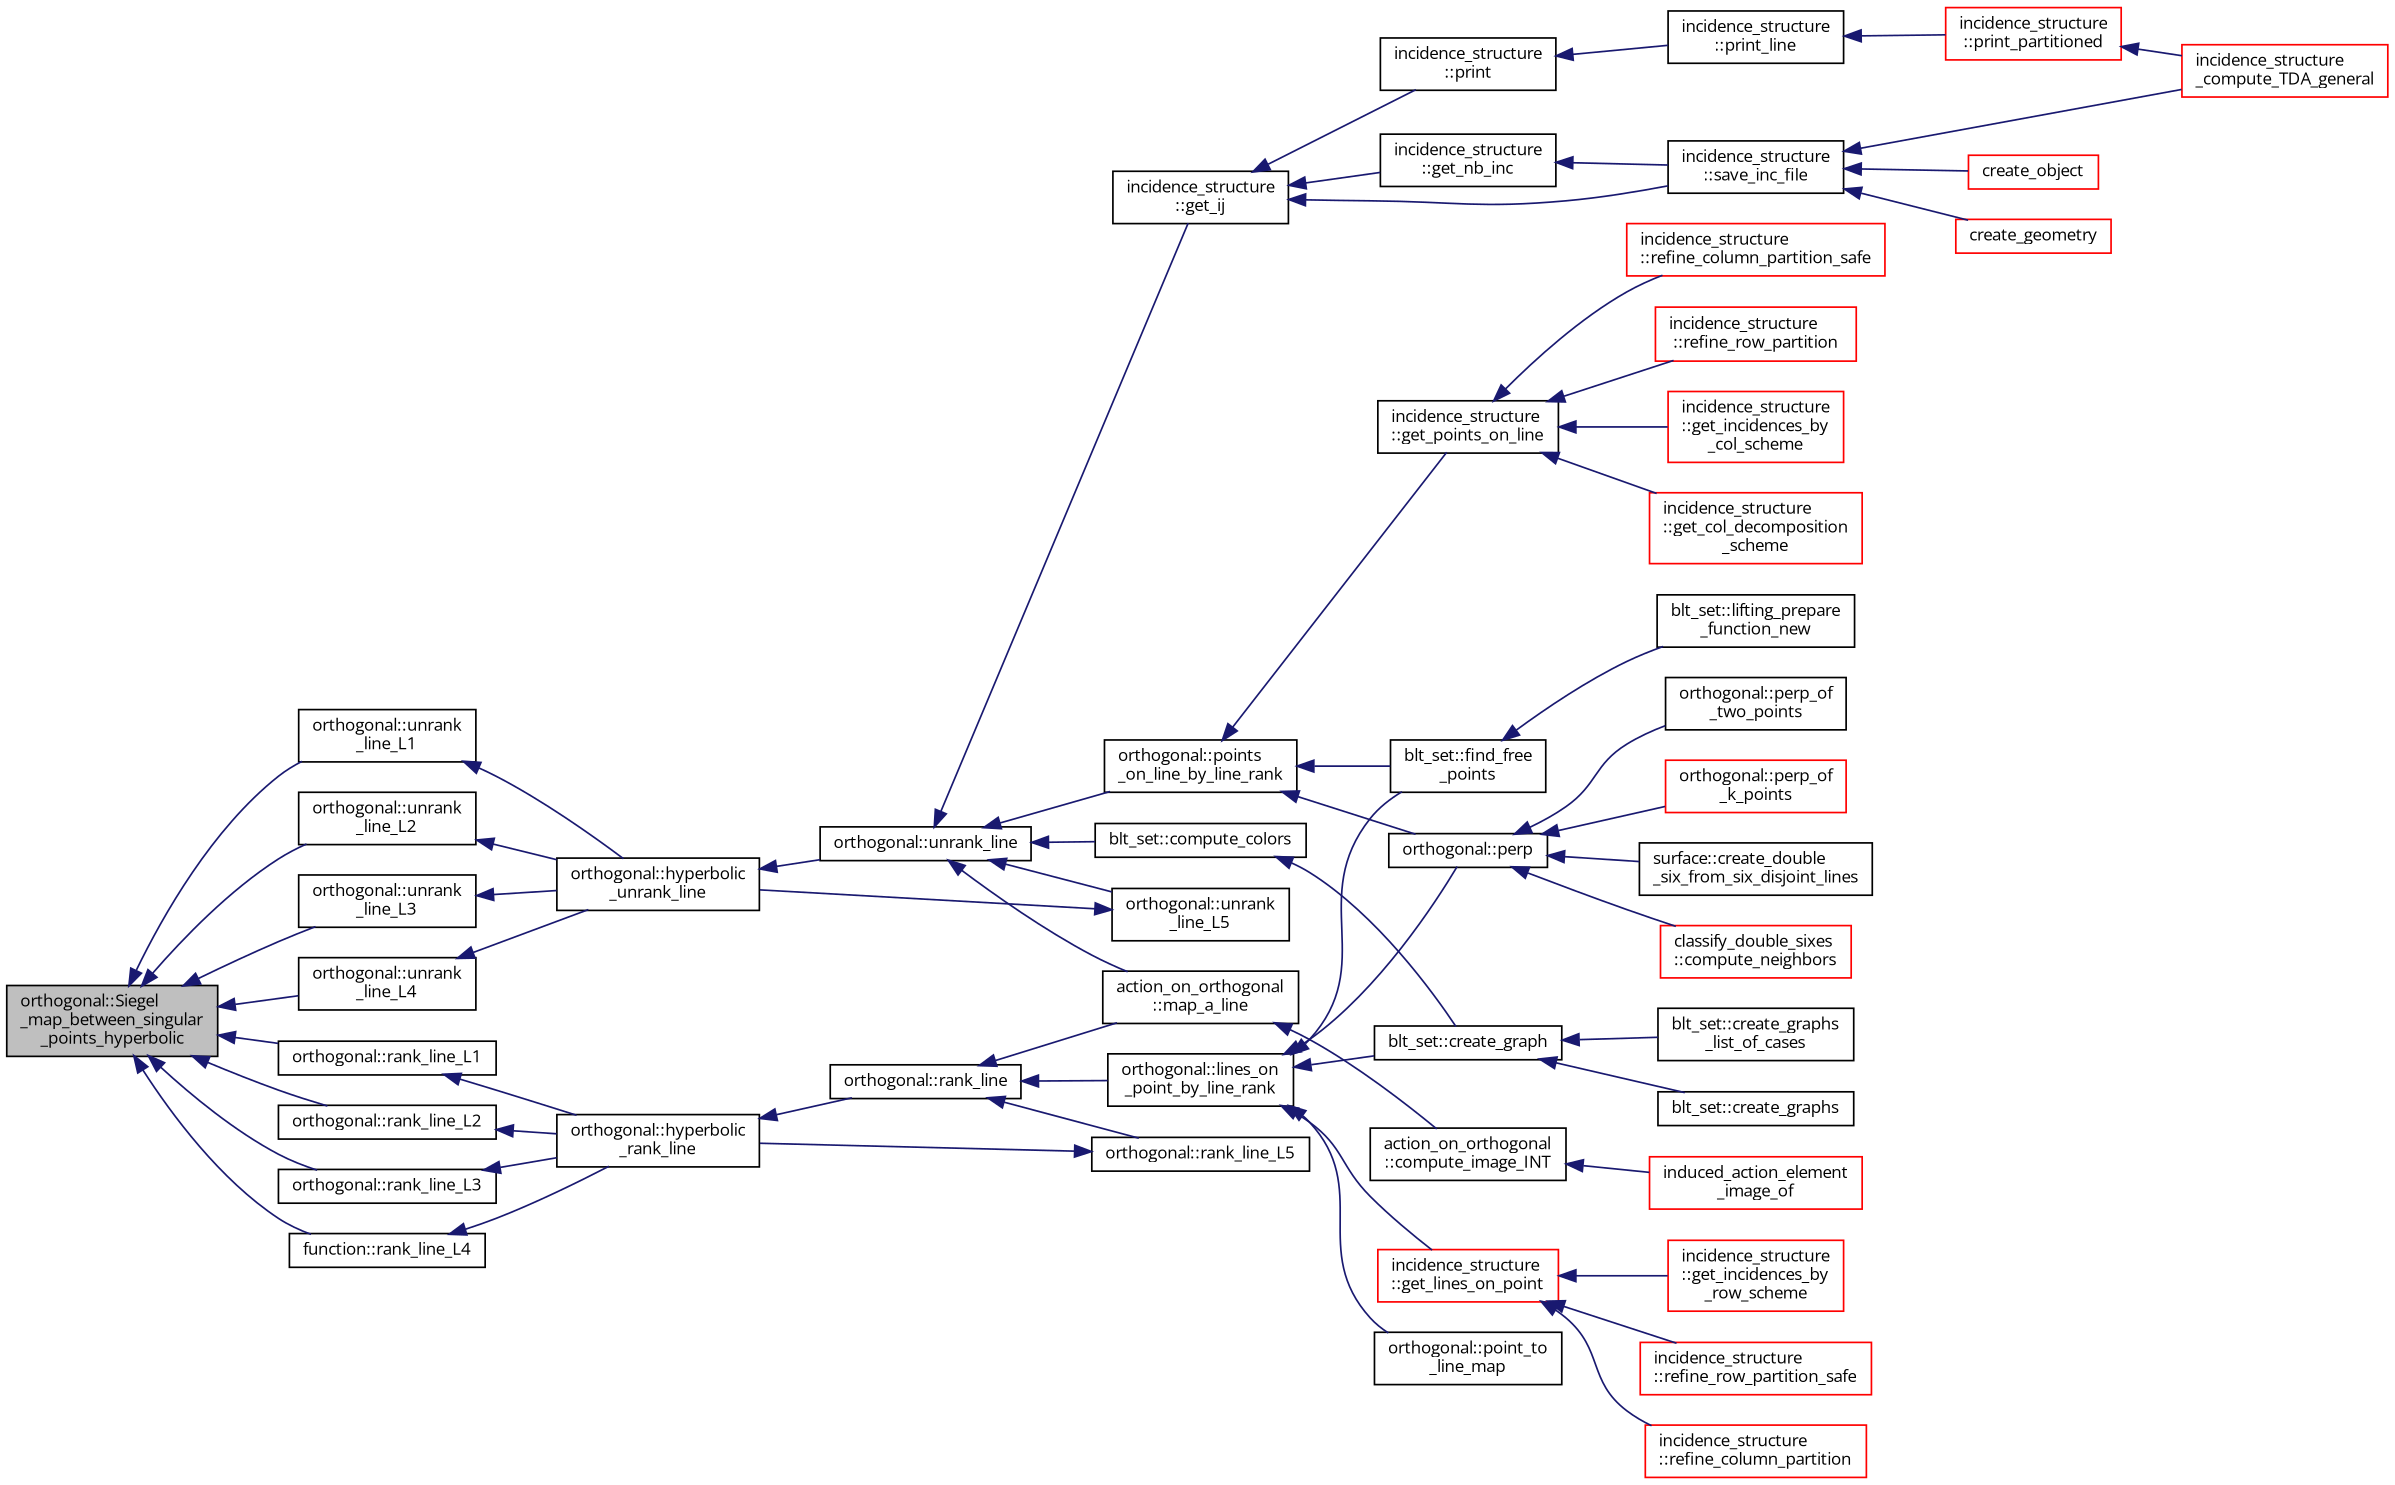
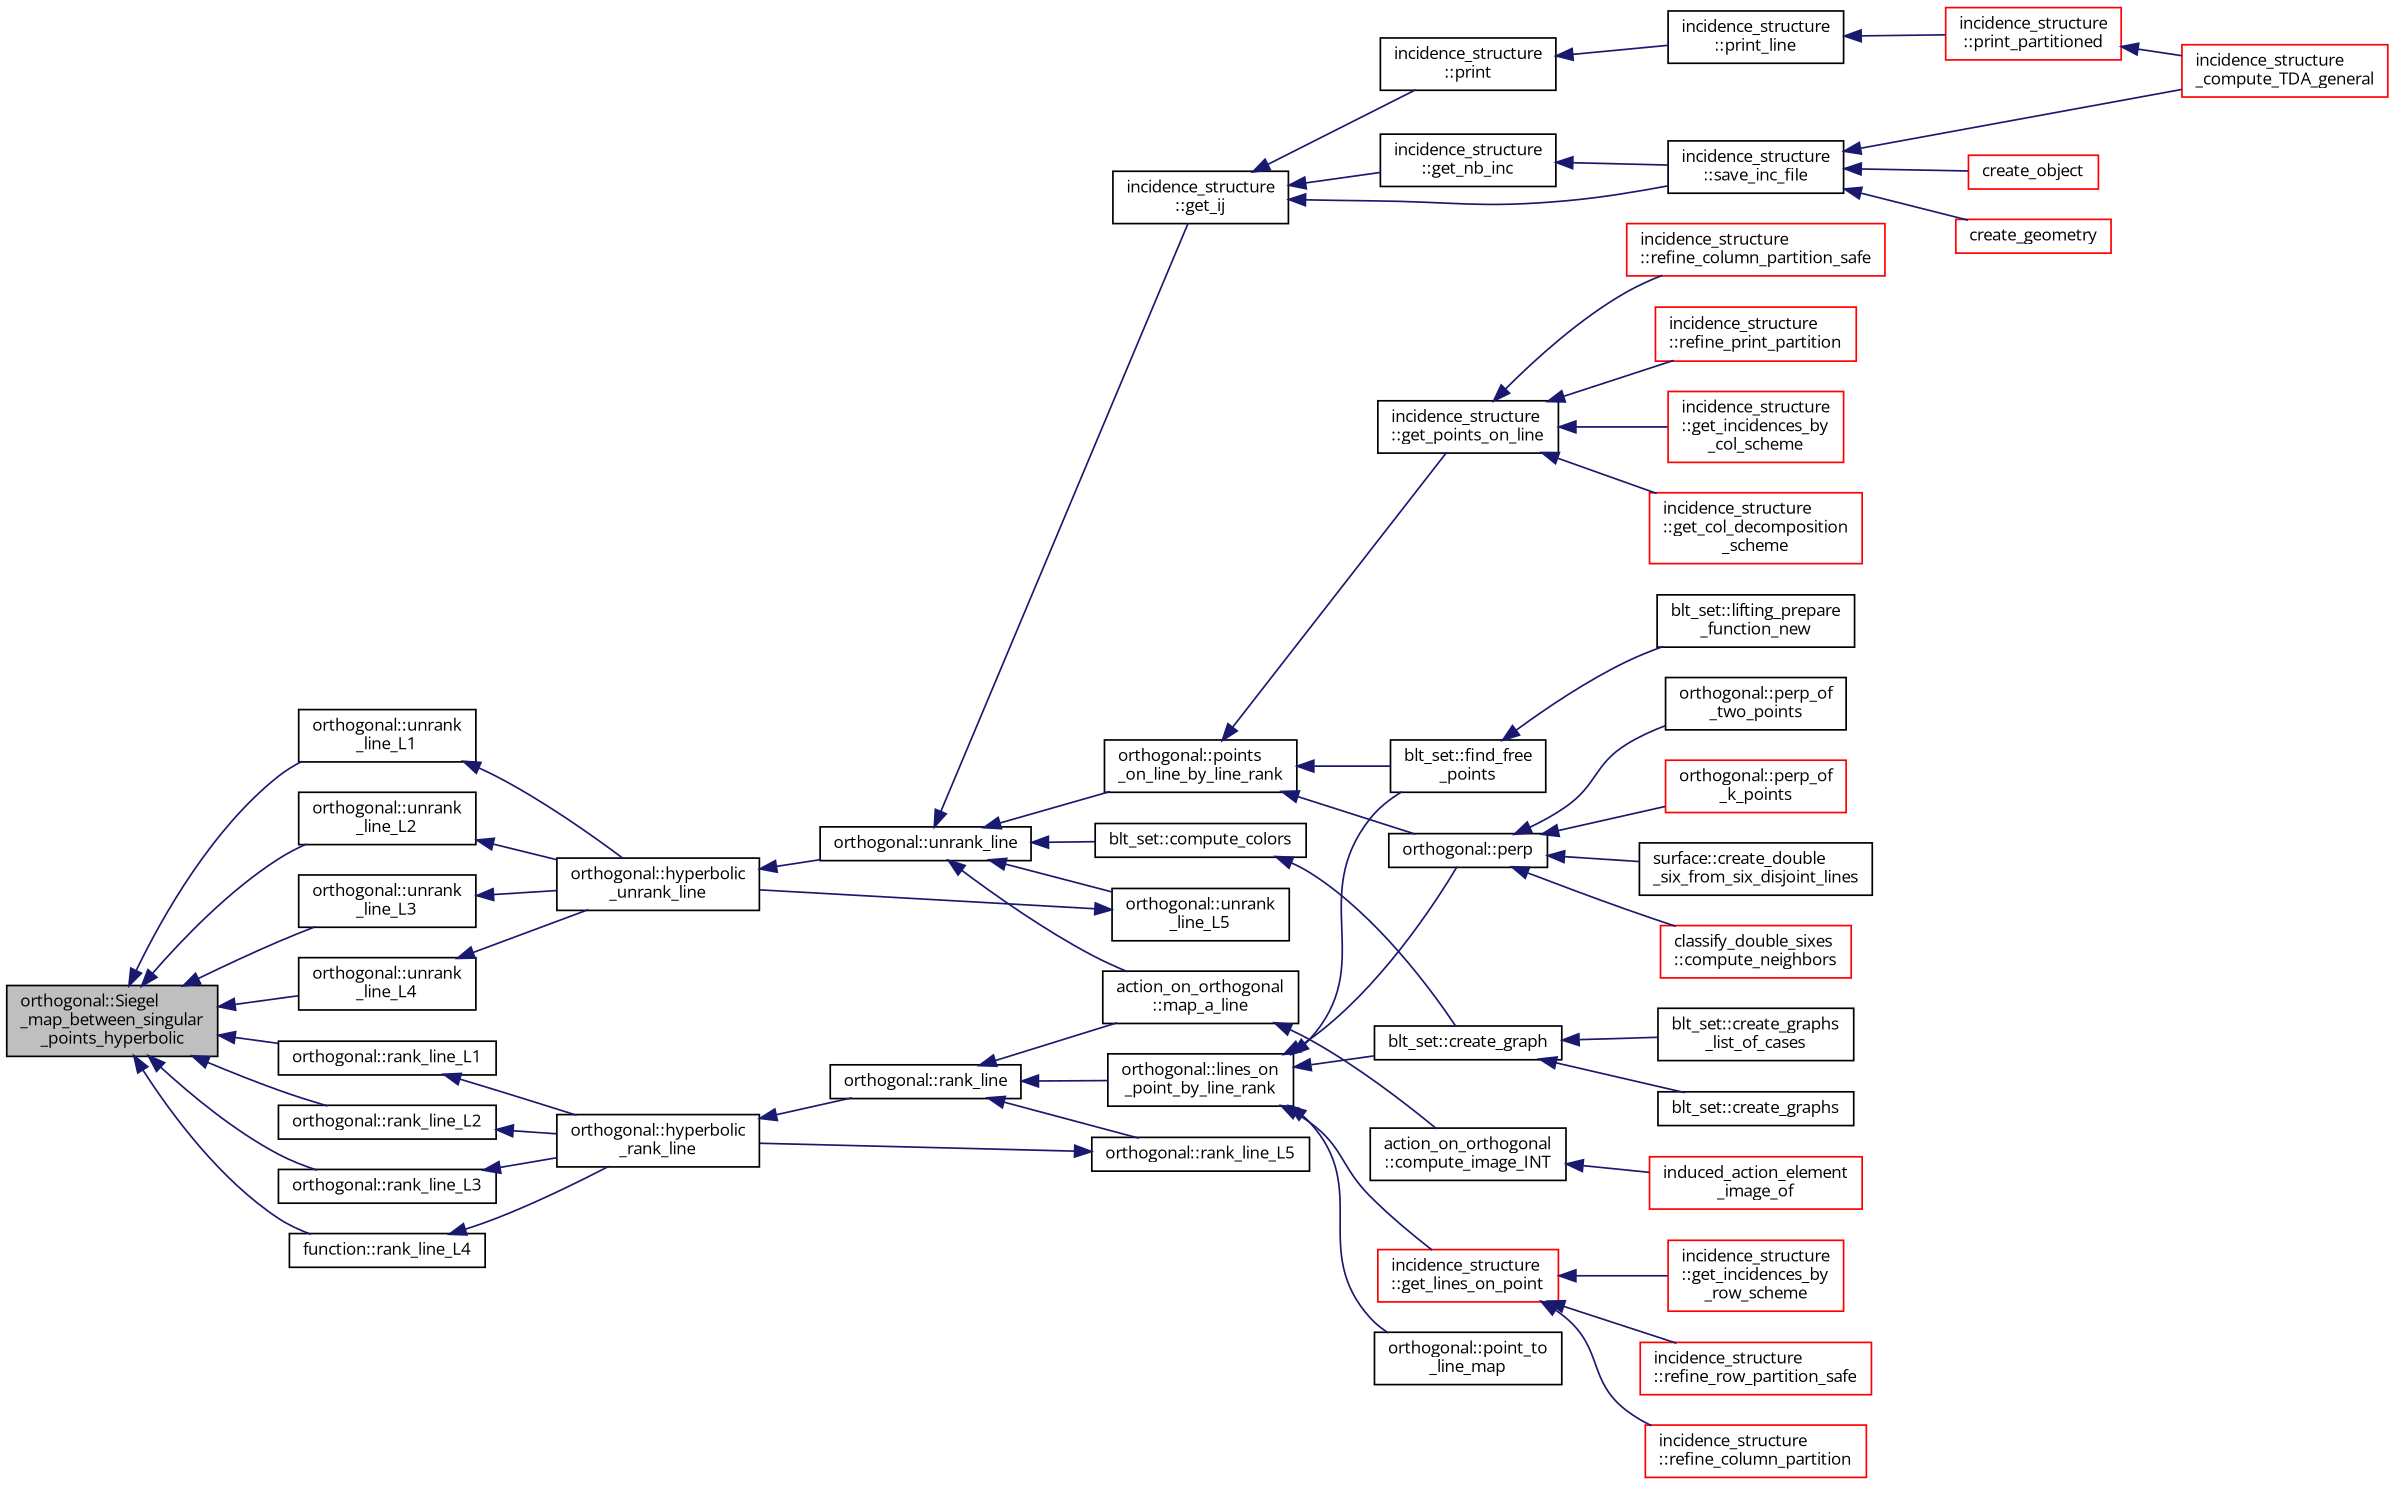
node "incidence_structure ::refine_row_partition": label "incidence_structure ::refine_row_partition" -> "incidence_structure ::refine_print_partition"
